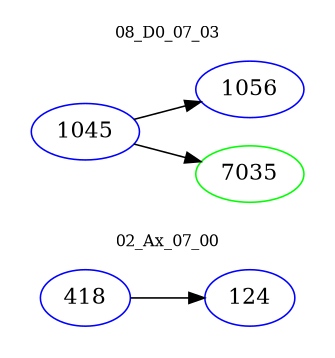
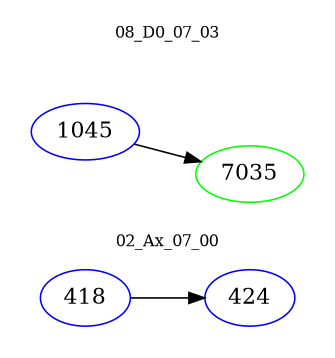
node "1056": removed
node "124": label "124" -> "424"
